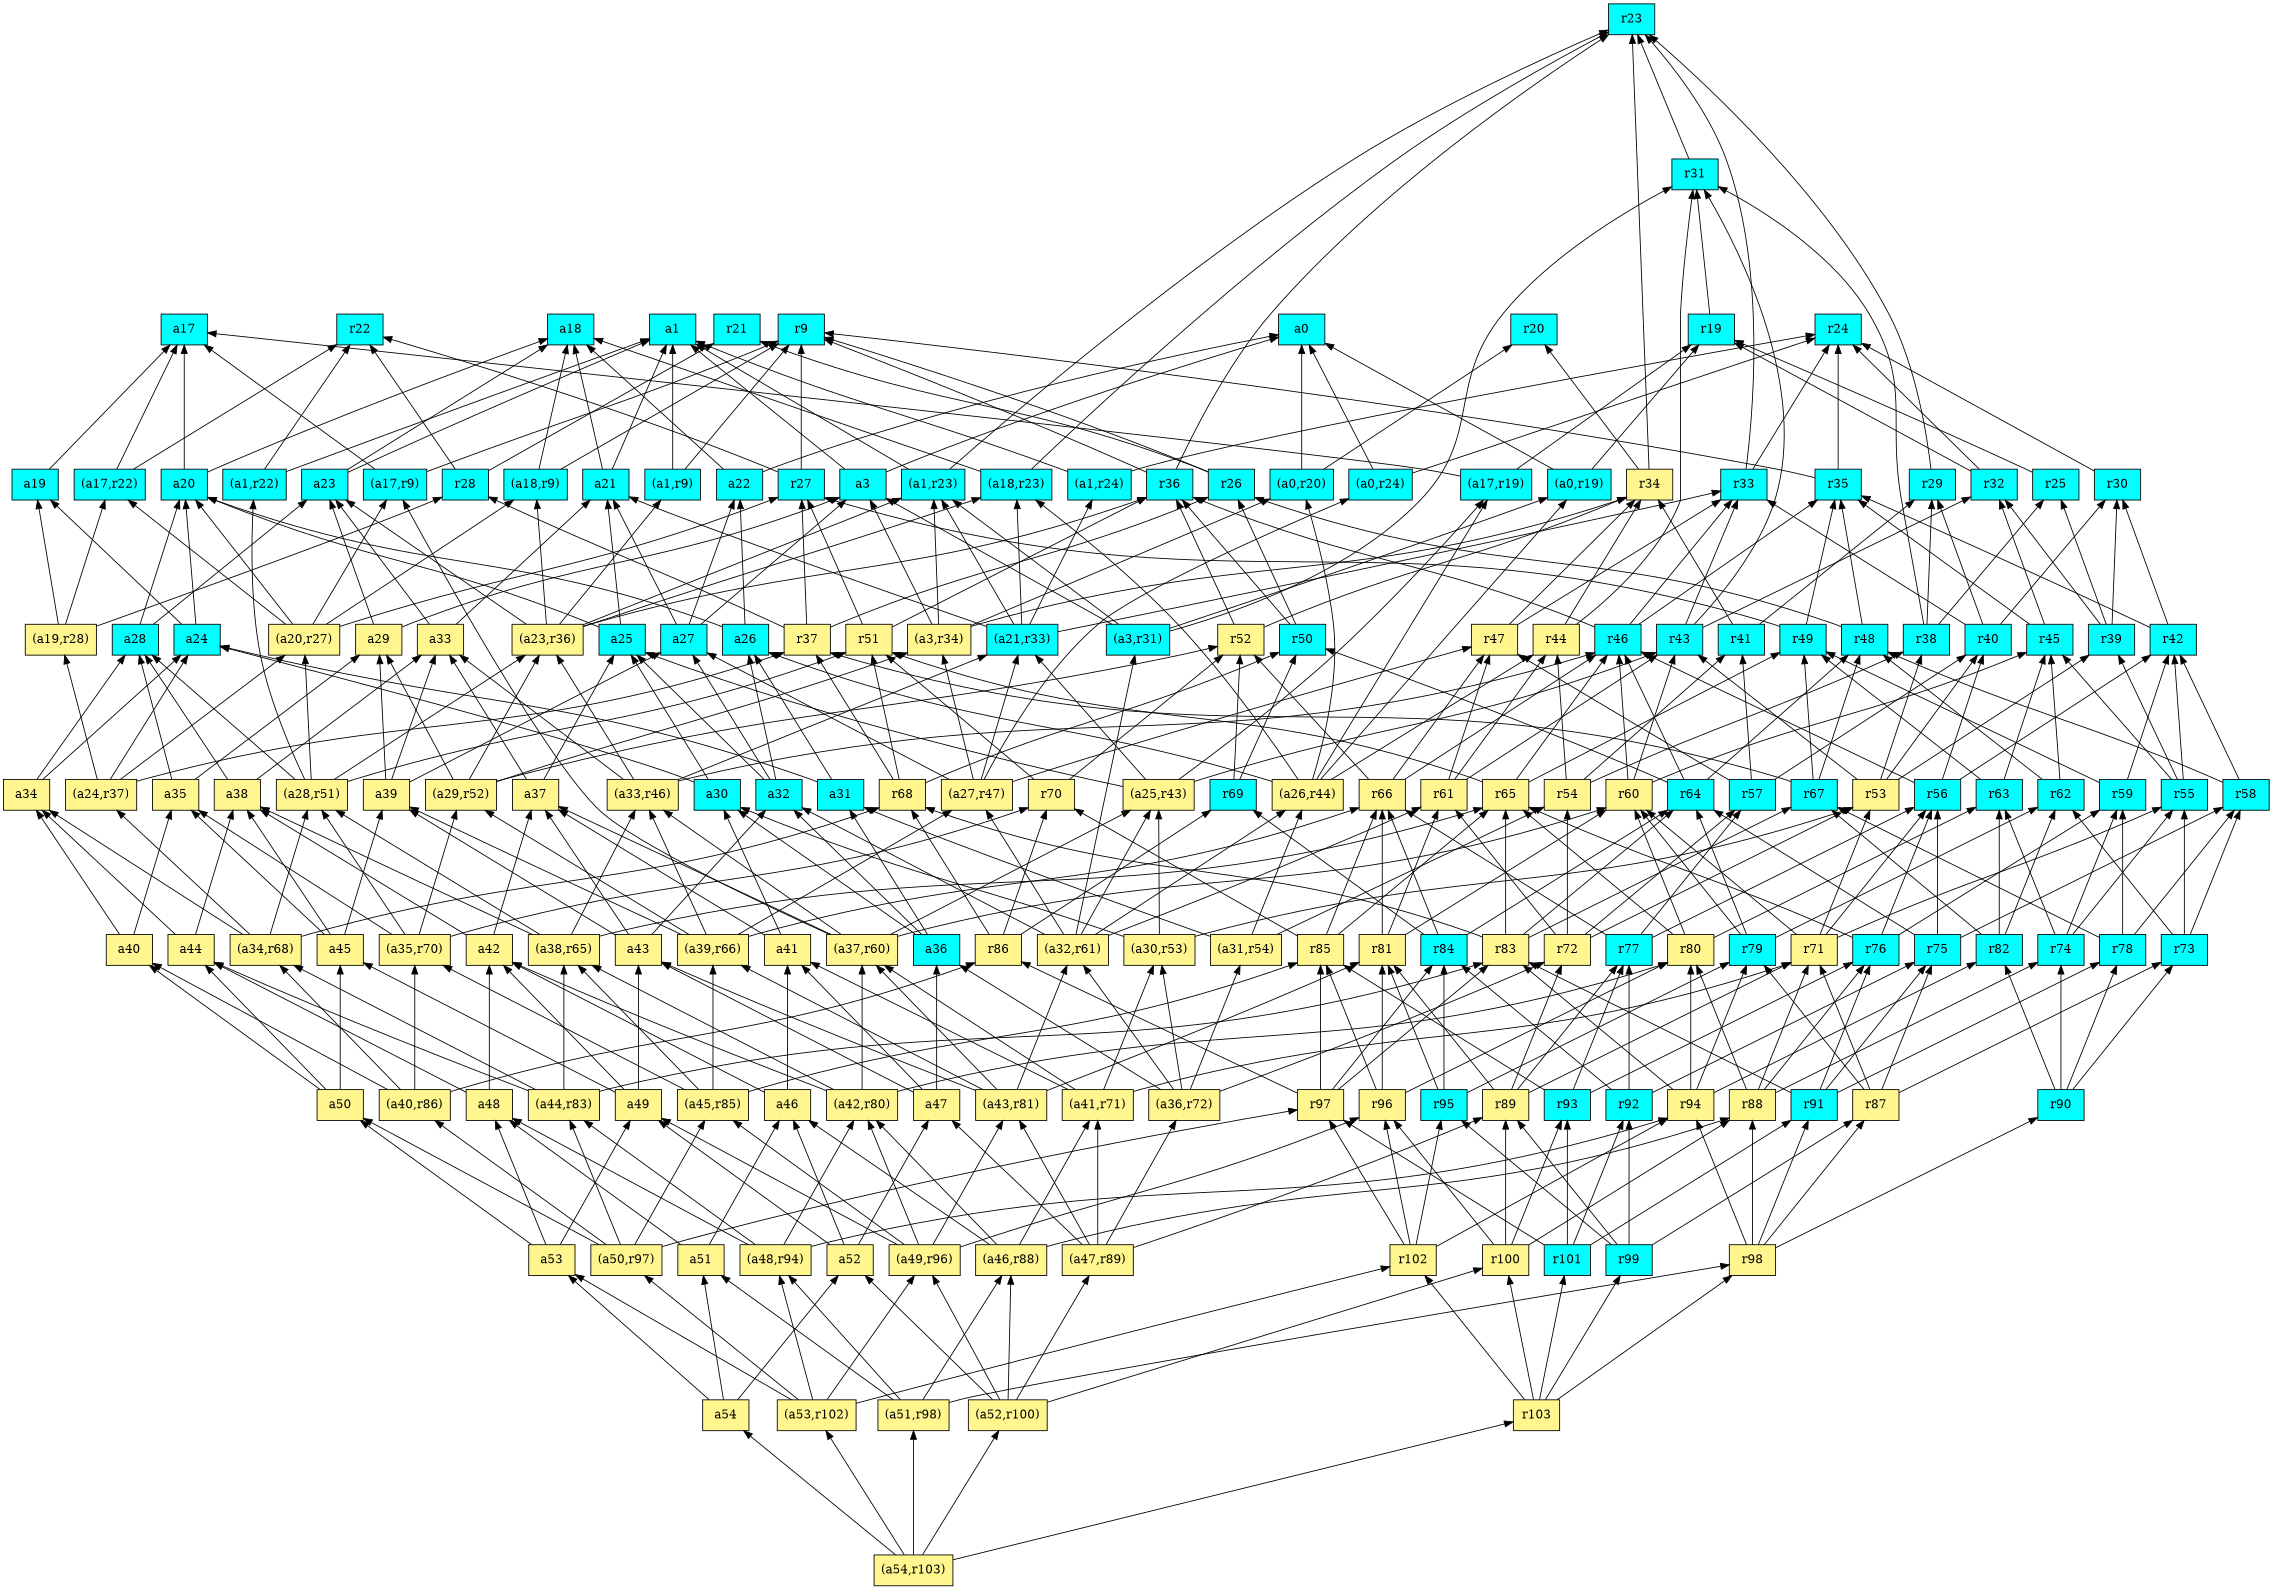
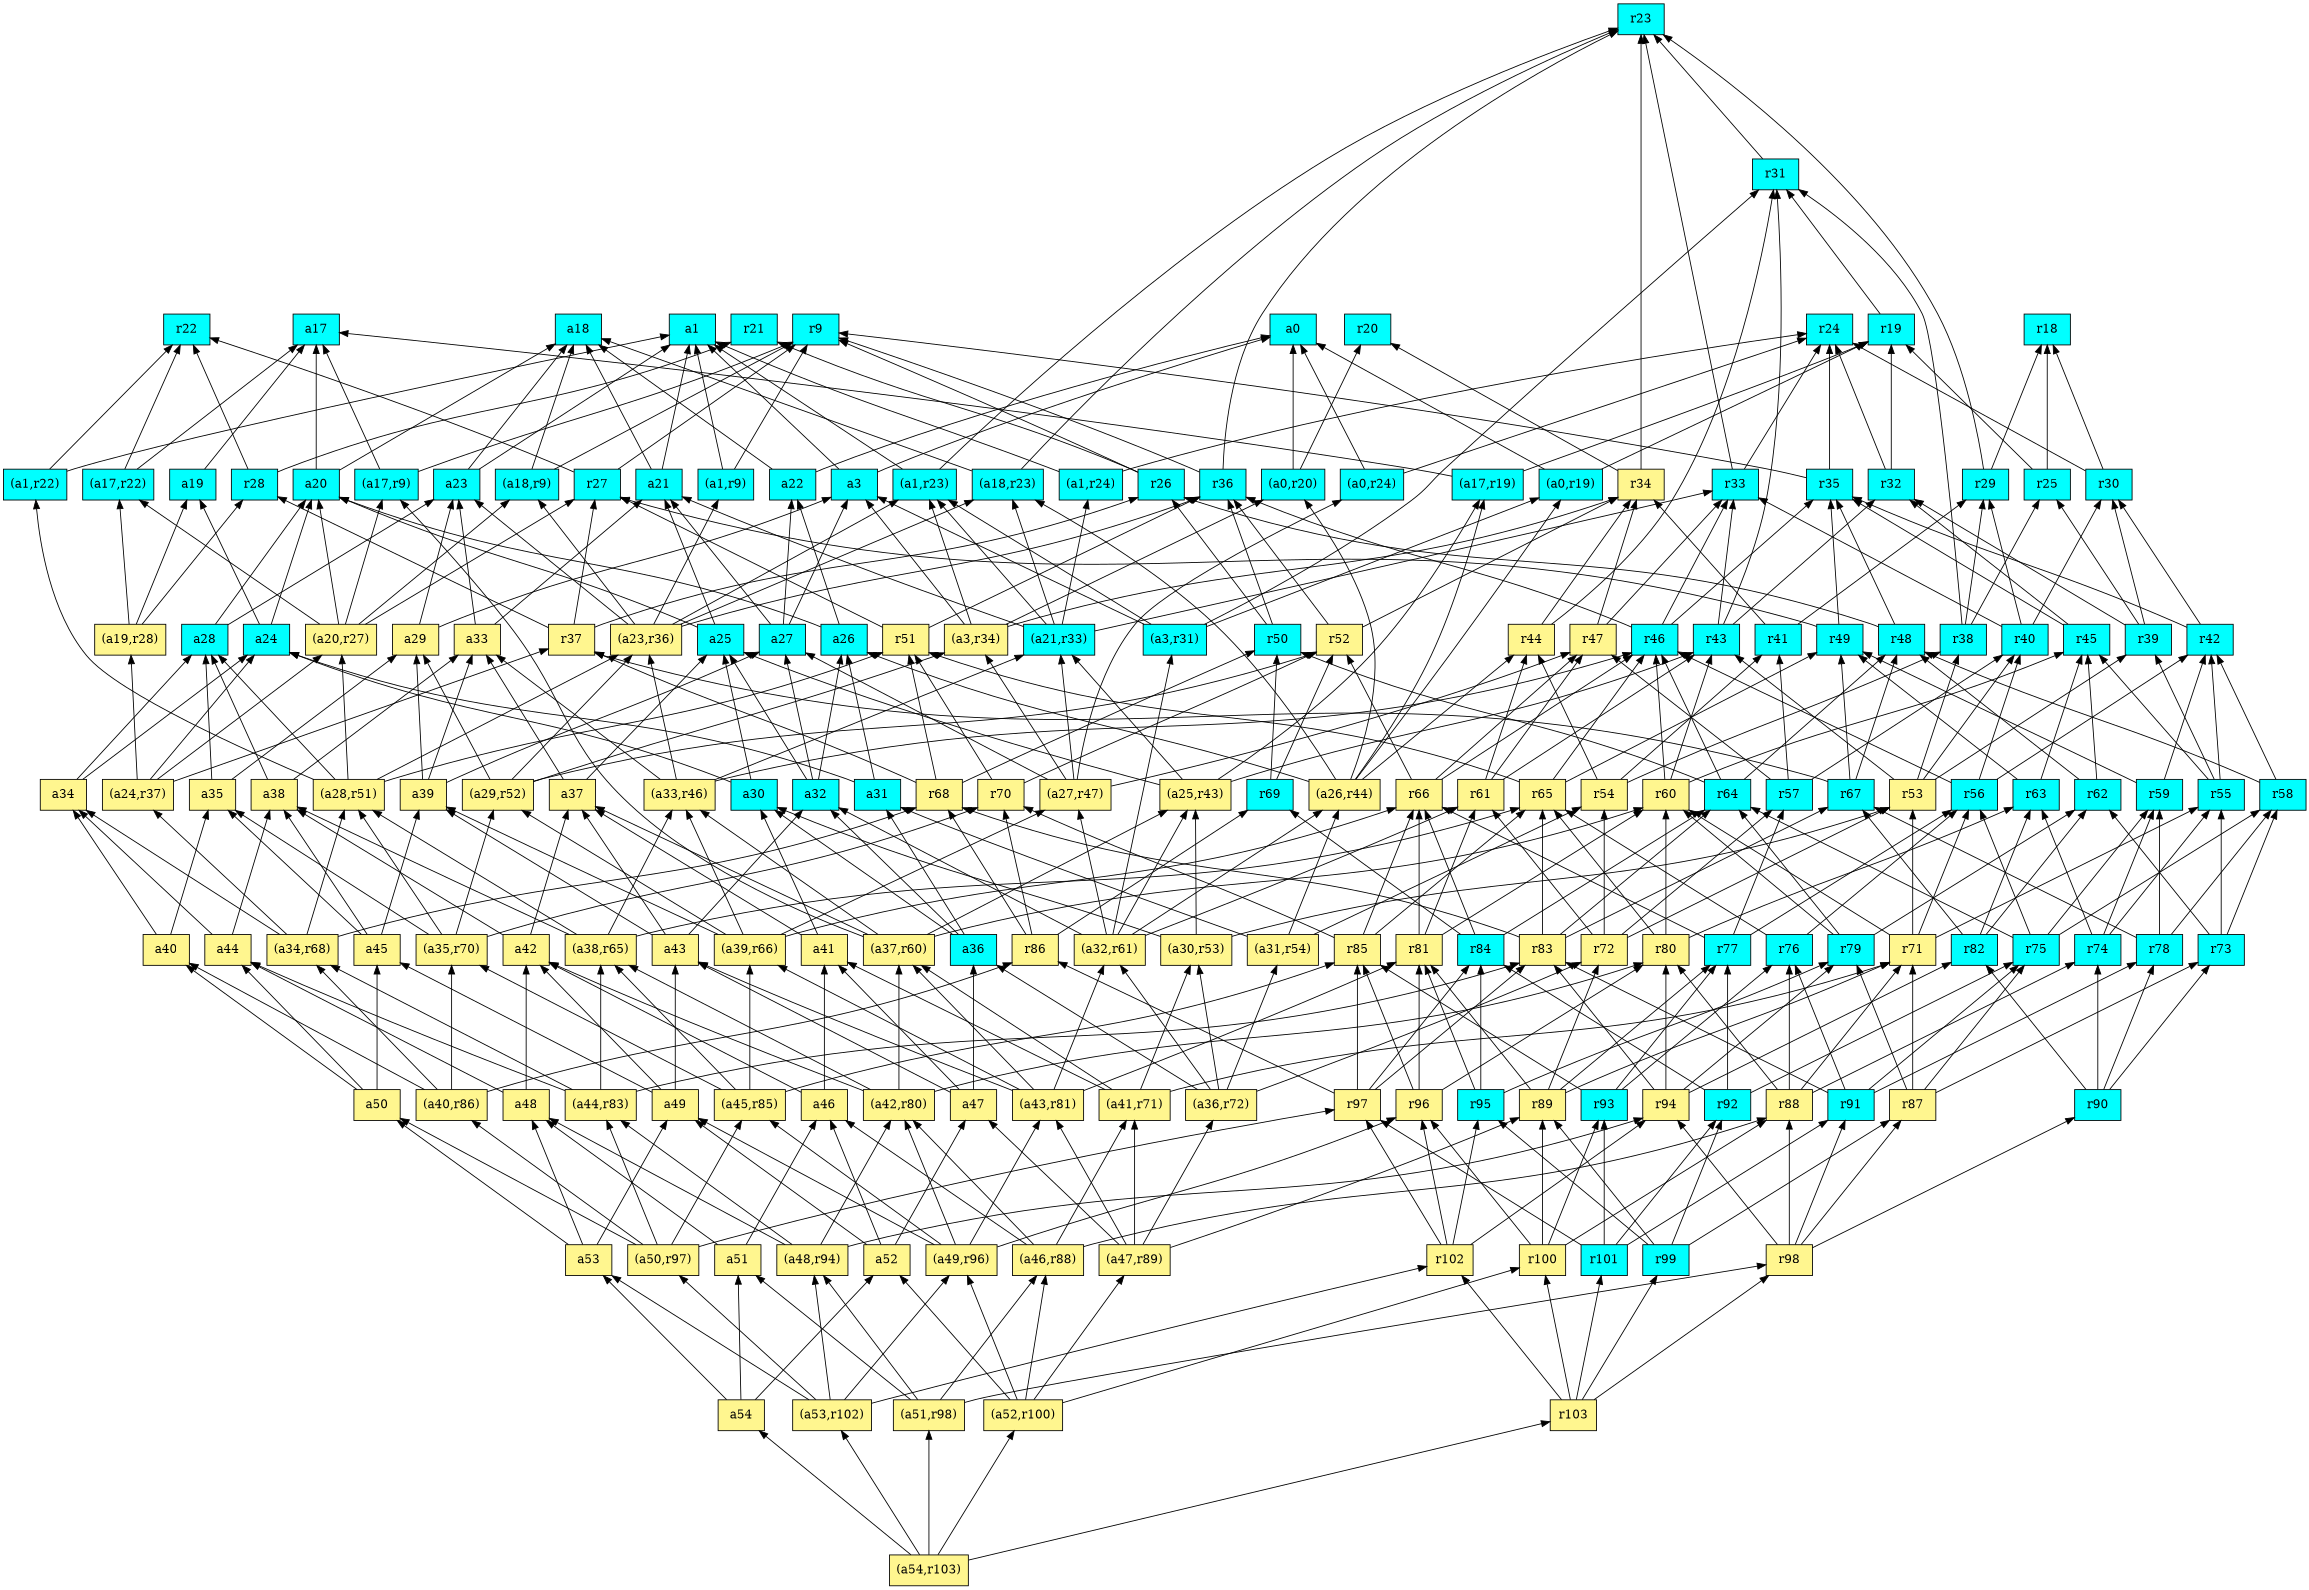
node "r18": added
edge "r76" -> "r59": now "r75" -> "r59"
